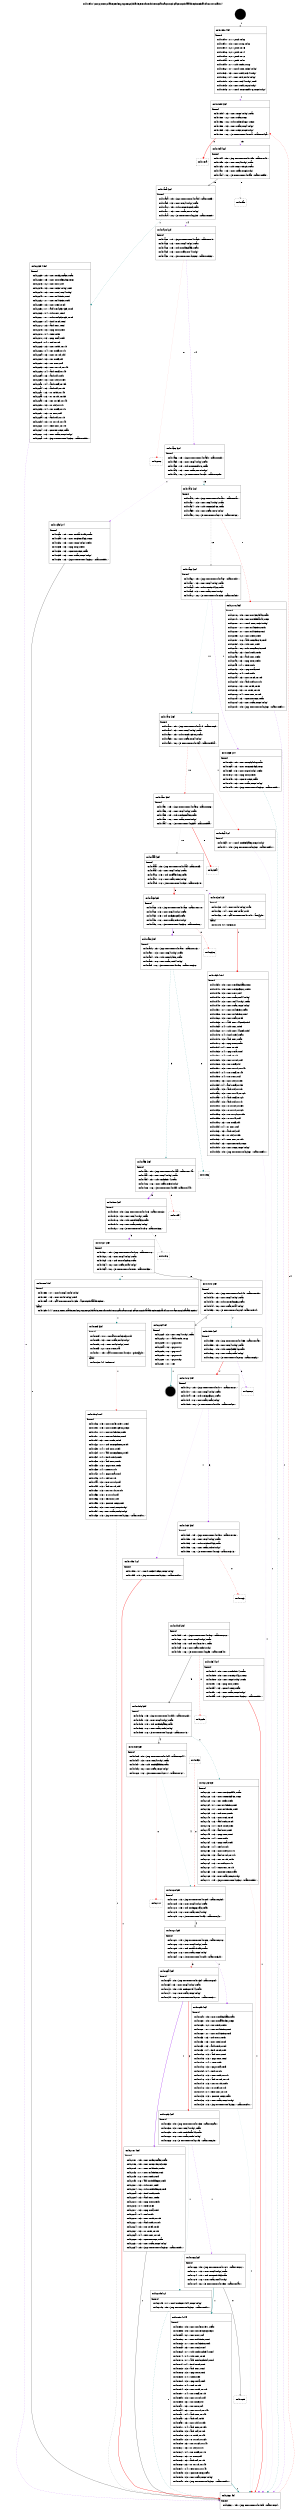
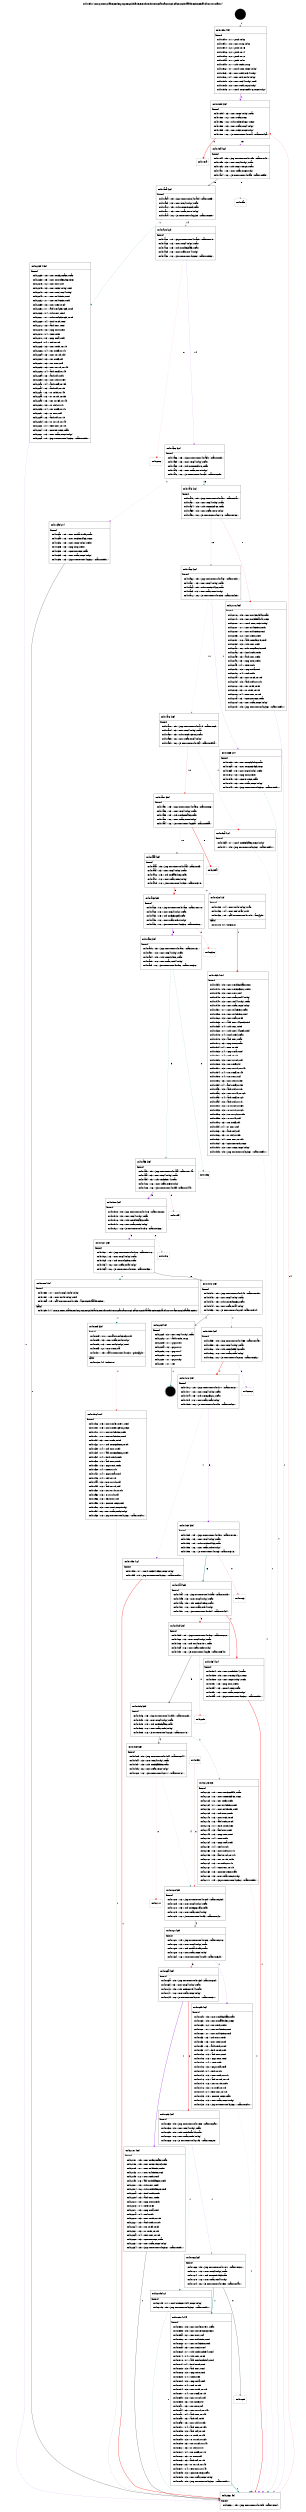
edge "0x4019b0 [45]" -> "0x4019dd [23]": style dotted -> bold
node "0x401ba4 [25]": added
